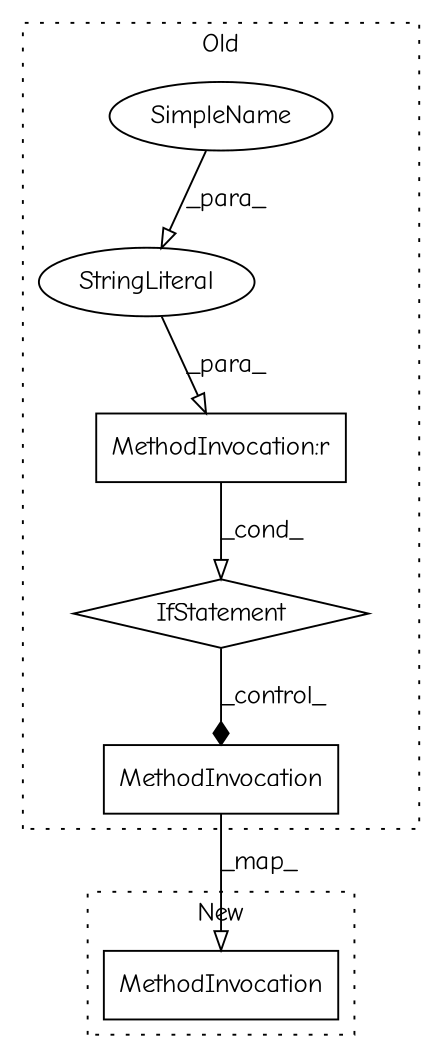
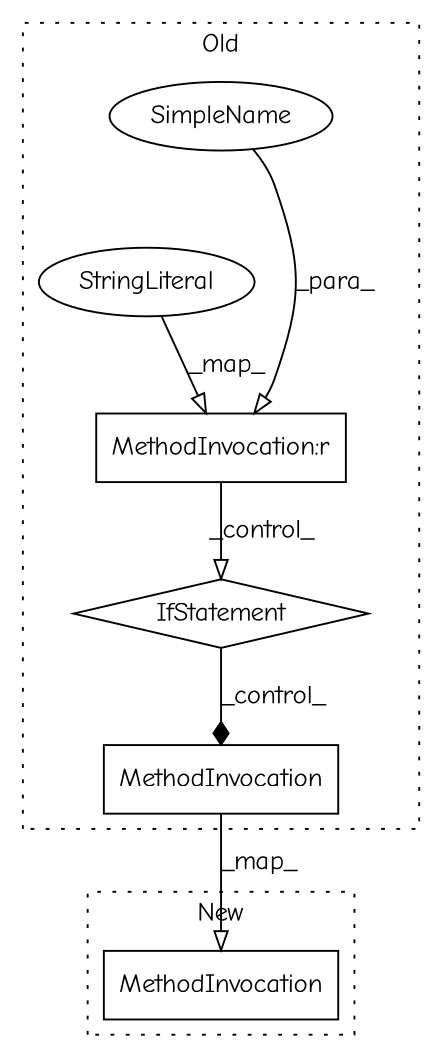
edge "SimpleName" -> "StringLiteral": now "SimpleName" -> "MethodInvocation:r"
edge "StringLiteral" -> "MethodInvocation:r": label "_para_" -> "_map_"
edge "MethodInvocation:r" -> "IfStatement": label "_cond_" -> "_control_"
